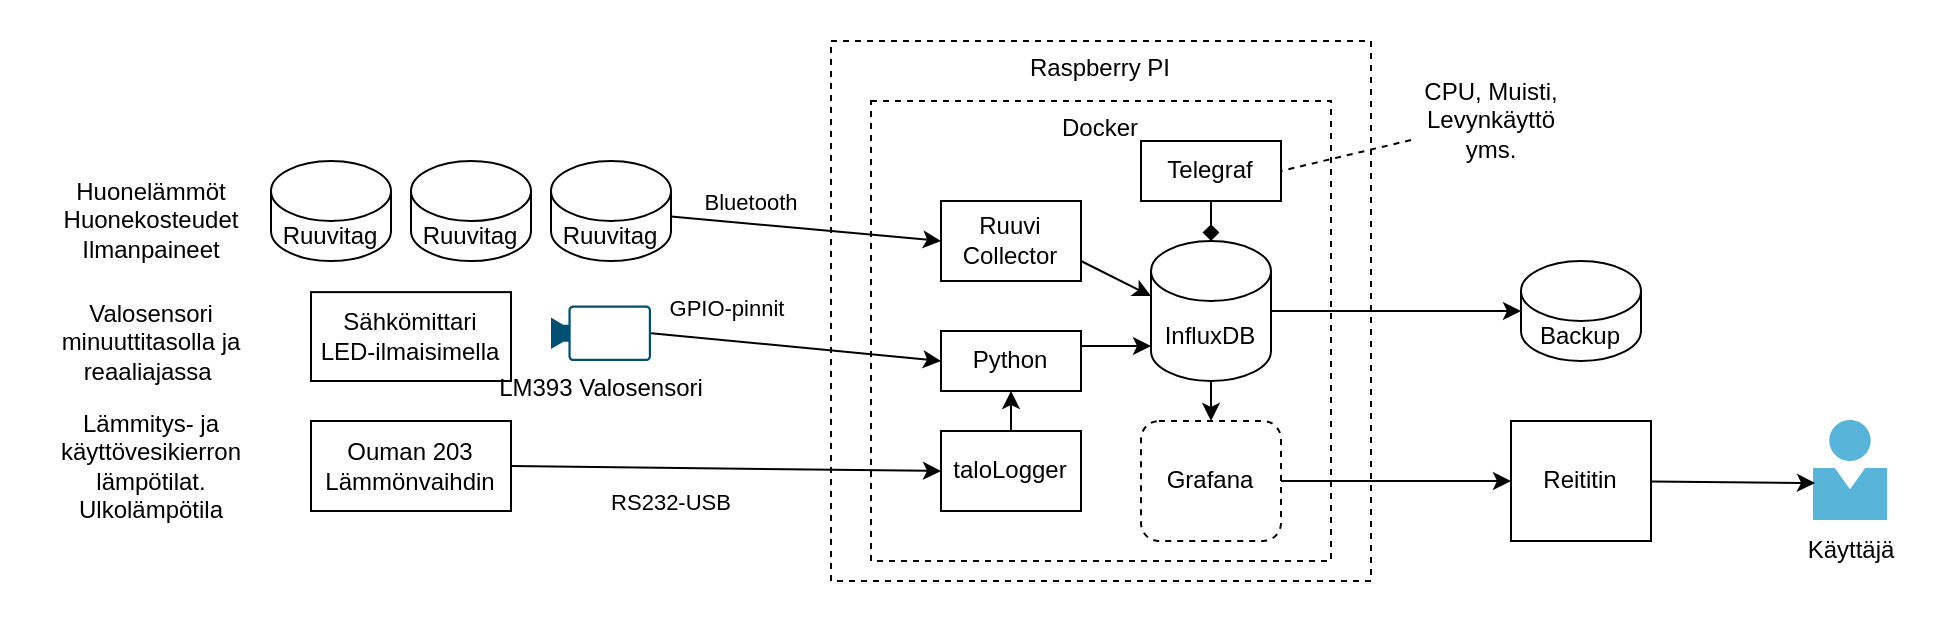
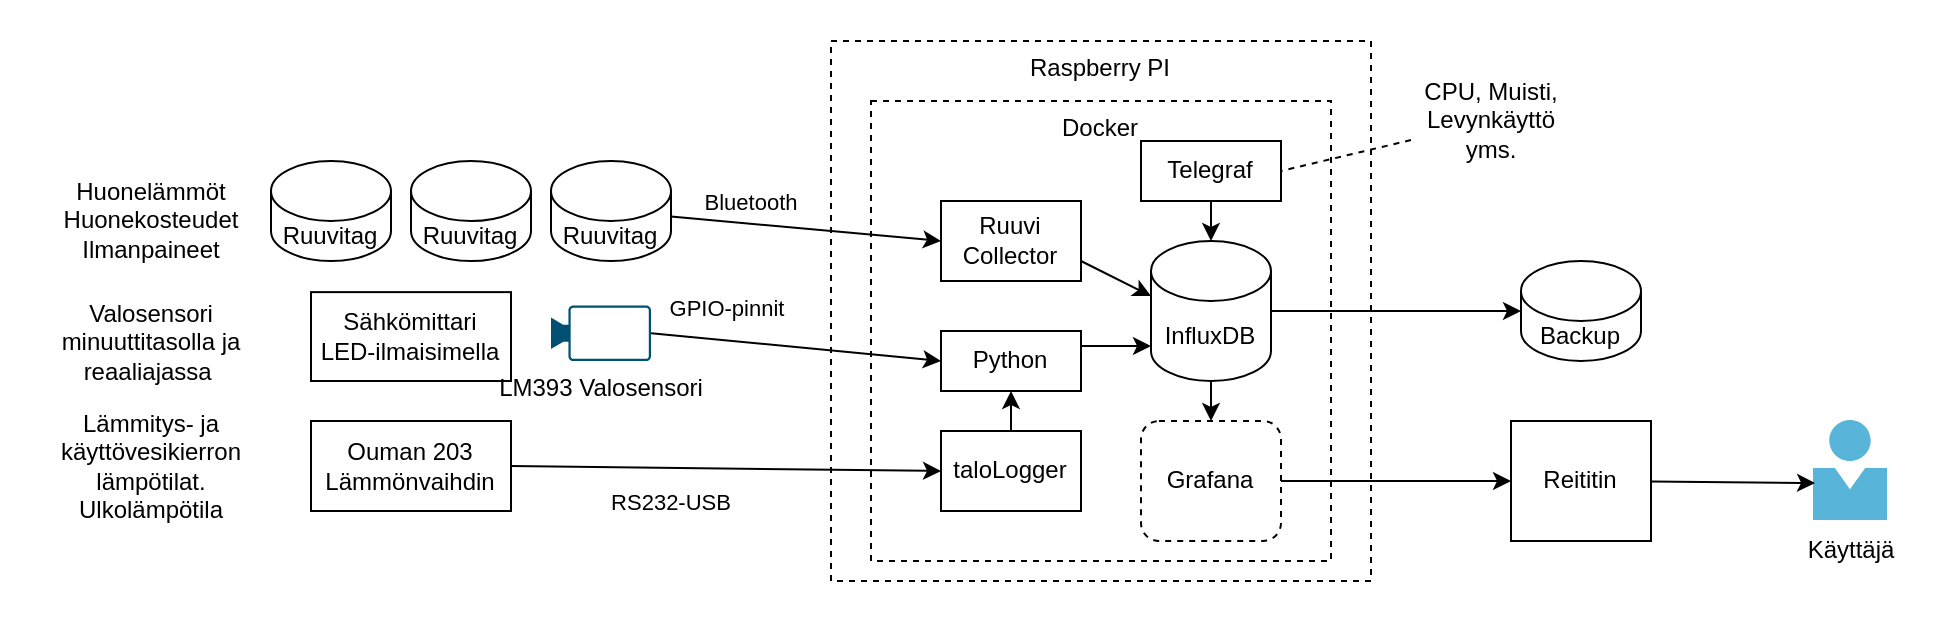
edge "Telegraf" -> "InfluxDB": arrowhead diamond -> classic
